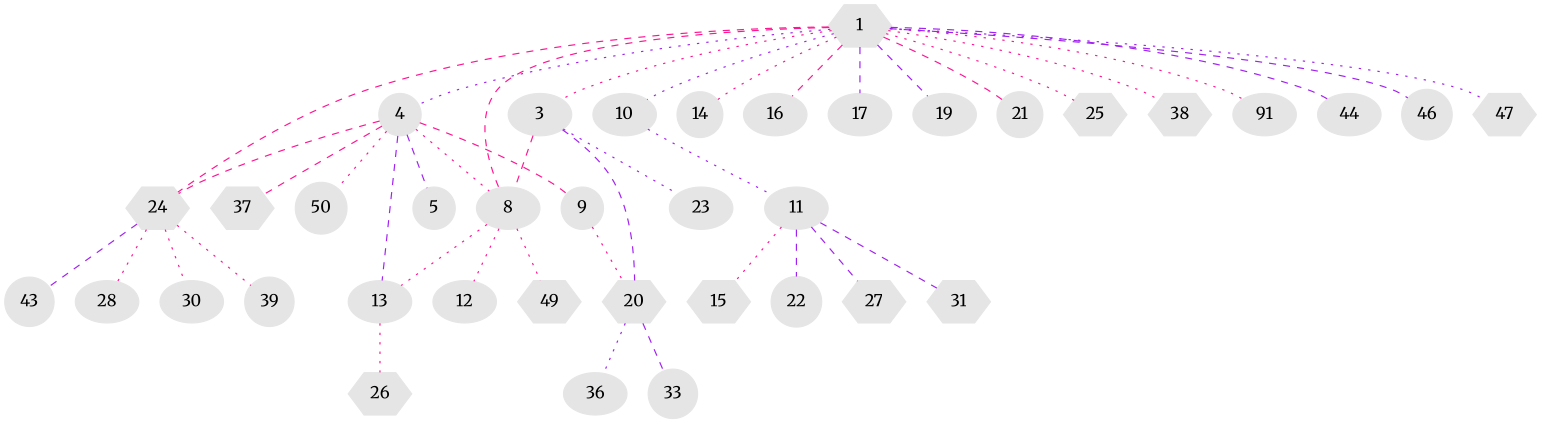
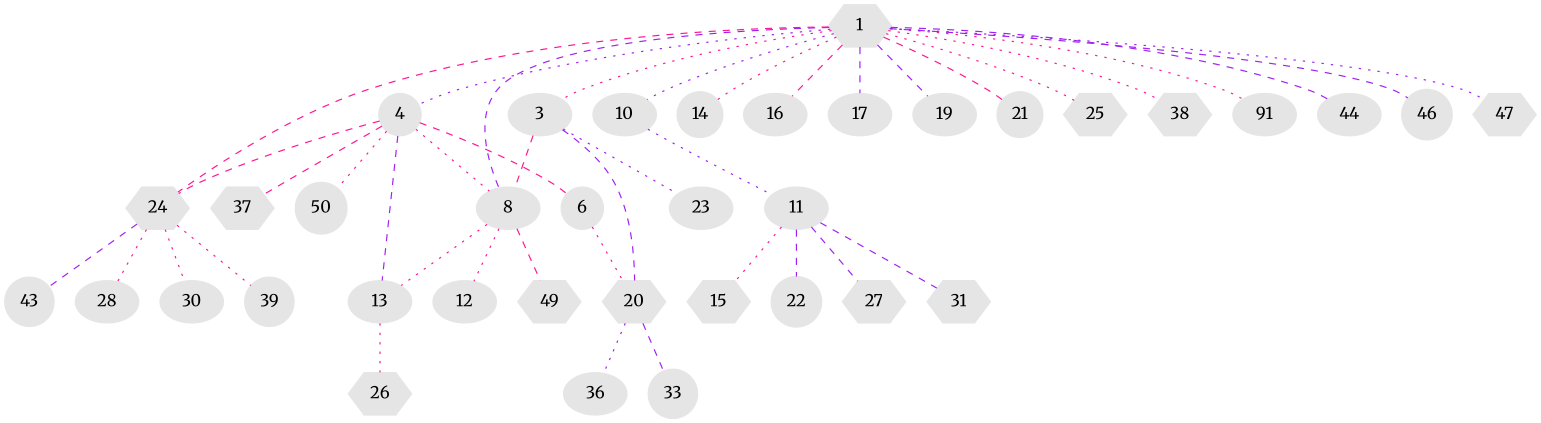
edge "1" -- "8": color deeppink -> purple
node "5": removed
node "9": label "9" -> "6"
edge "8" -- "49": style dotted -> dashed
